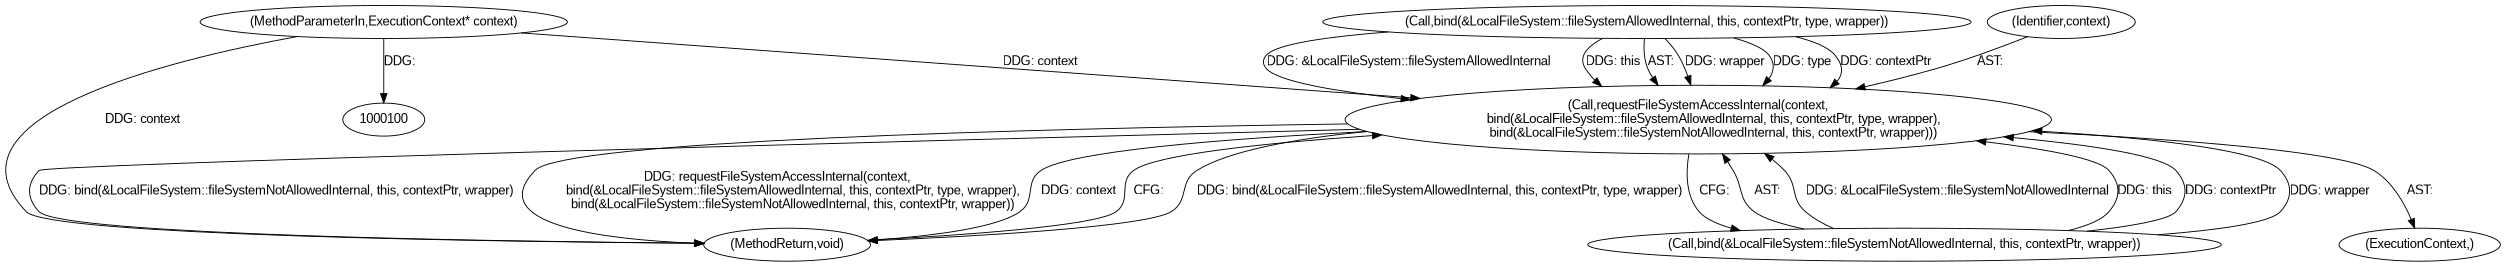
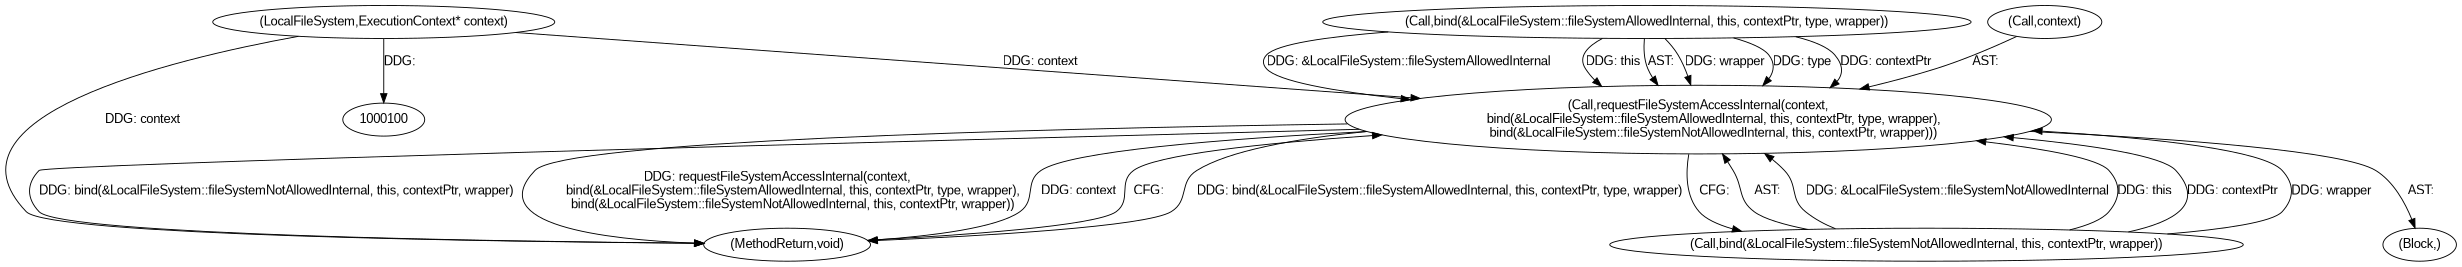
node "(MethodParameterIn,ExecutionContext* context)": label "(MethodParameterIn,ExecutionContext* context)" -> "(LocalFileSystem,ExecutionContext* context)"
node "(Identifier,context)": label "(Identifier,context)" -> "(Call,context)"
node "(ExecutionContext,)": label "(ExecutionContext,)" -> "(Block,)"
